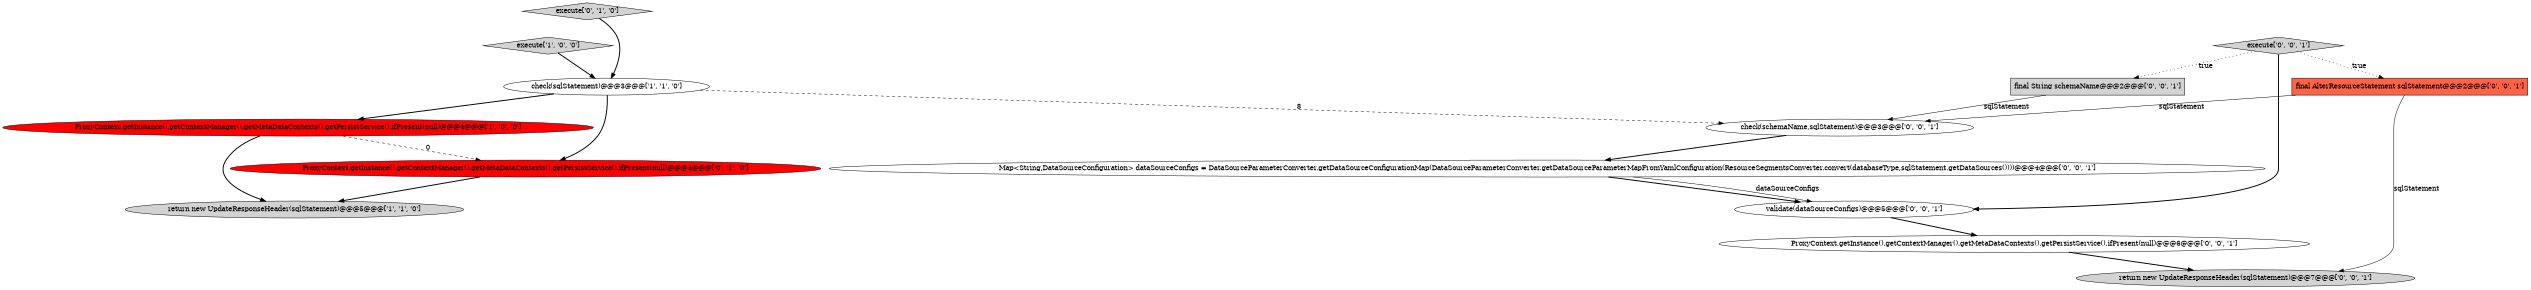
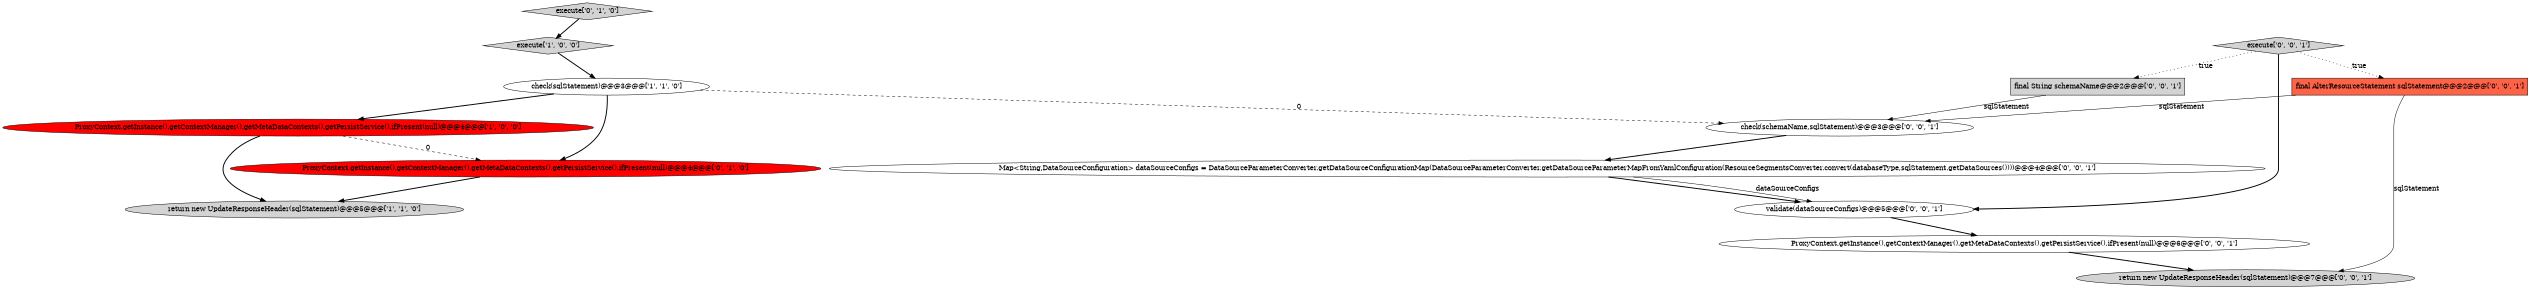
edge "execute['0', '1', '0']" -> "check(sqlStatement)@@@3@@@['1', '1', '0']": now "execute['0', '1', '0']" -> "execute['1', '0', '0']"
edge "check(sqlStatement)@@@3@@@['1', '1', '0']" -> "check(schemaName,sqlStatement)@@@3@@@['0', '0', '1']": label "8" -> "0"
